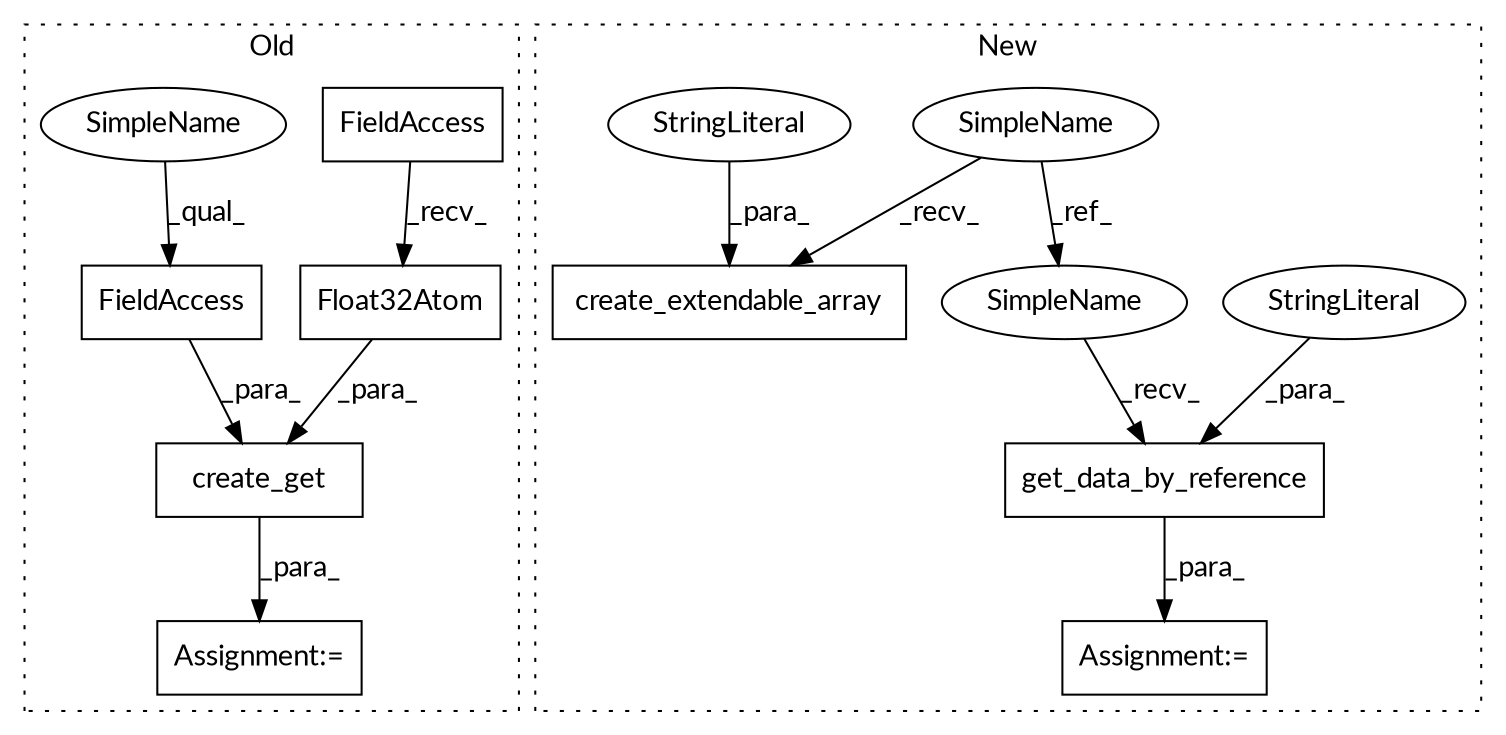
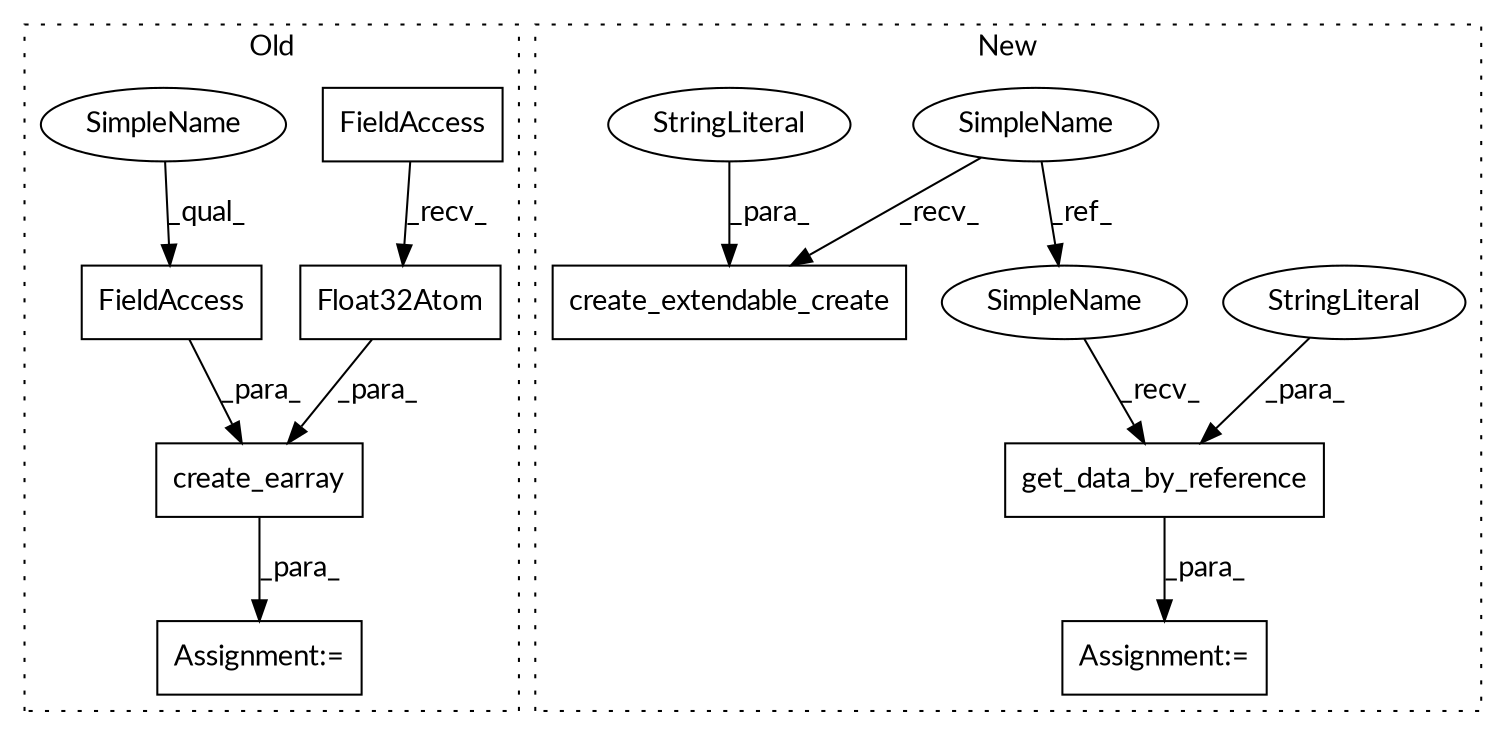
node "create_extendable_array": label "create_extendable_array" -> "create_extendable_create"
node "create_get": label "create_get" -> "create_earray"
